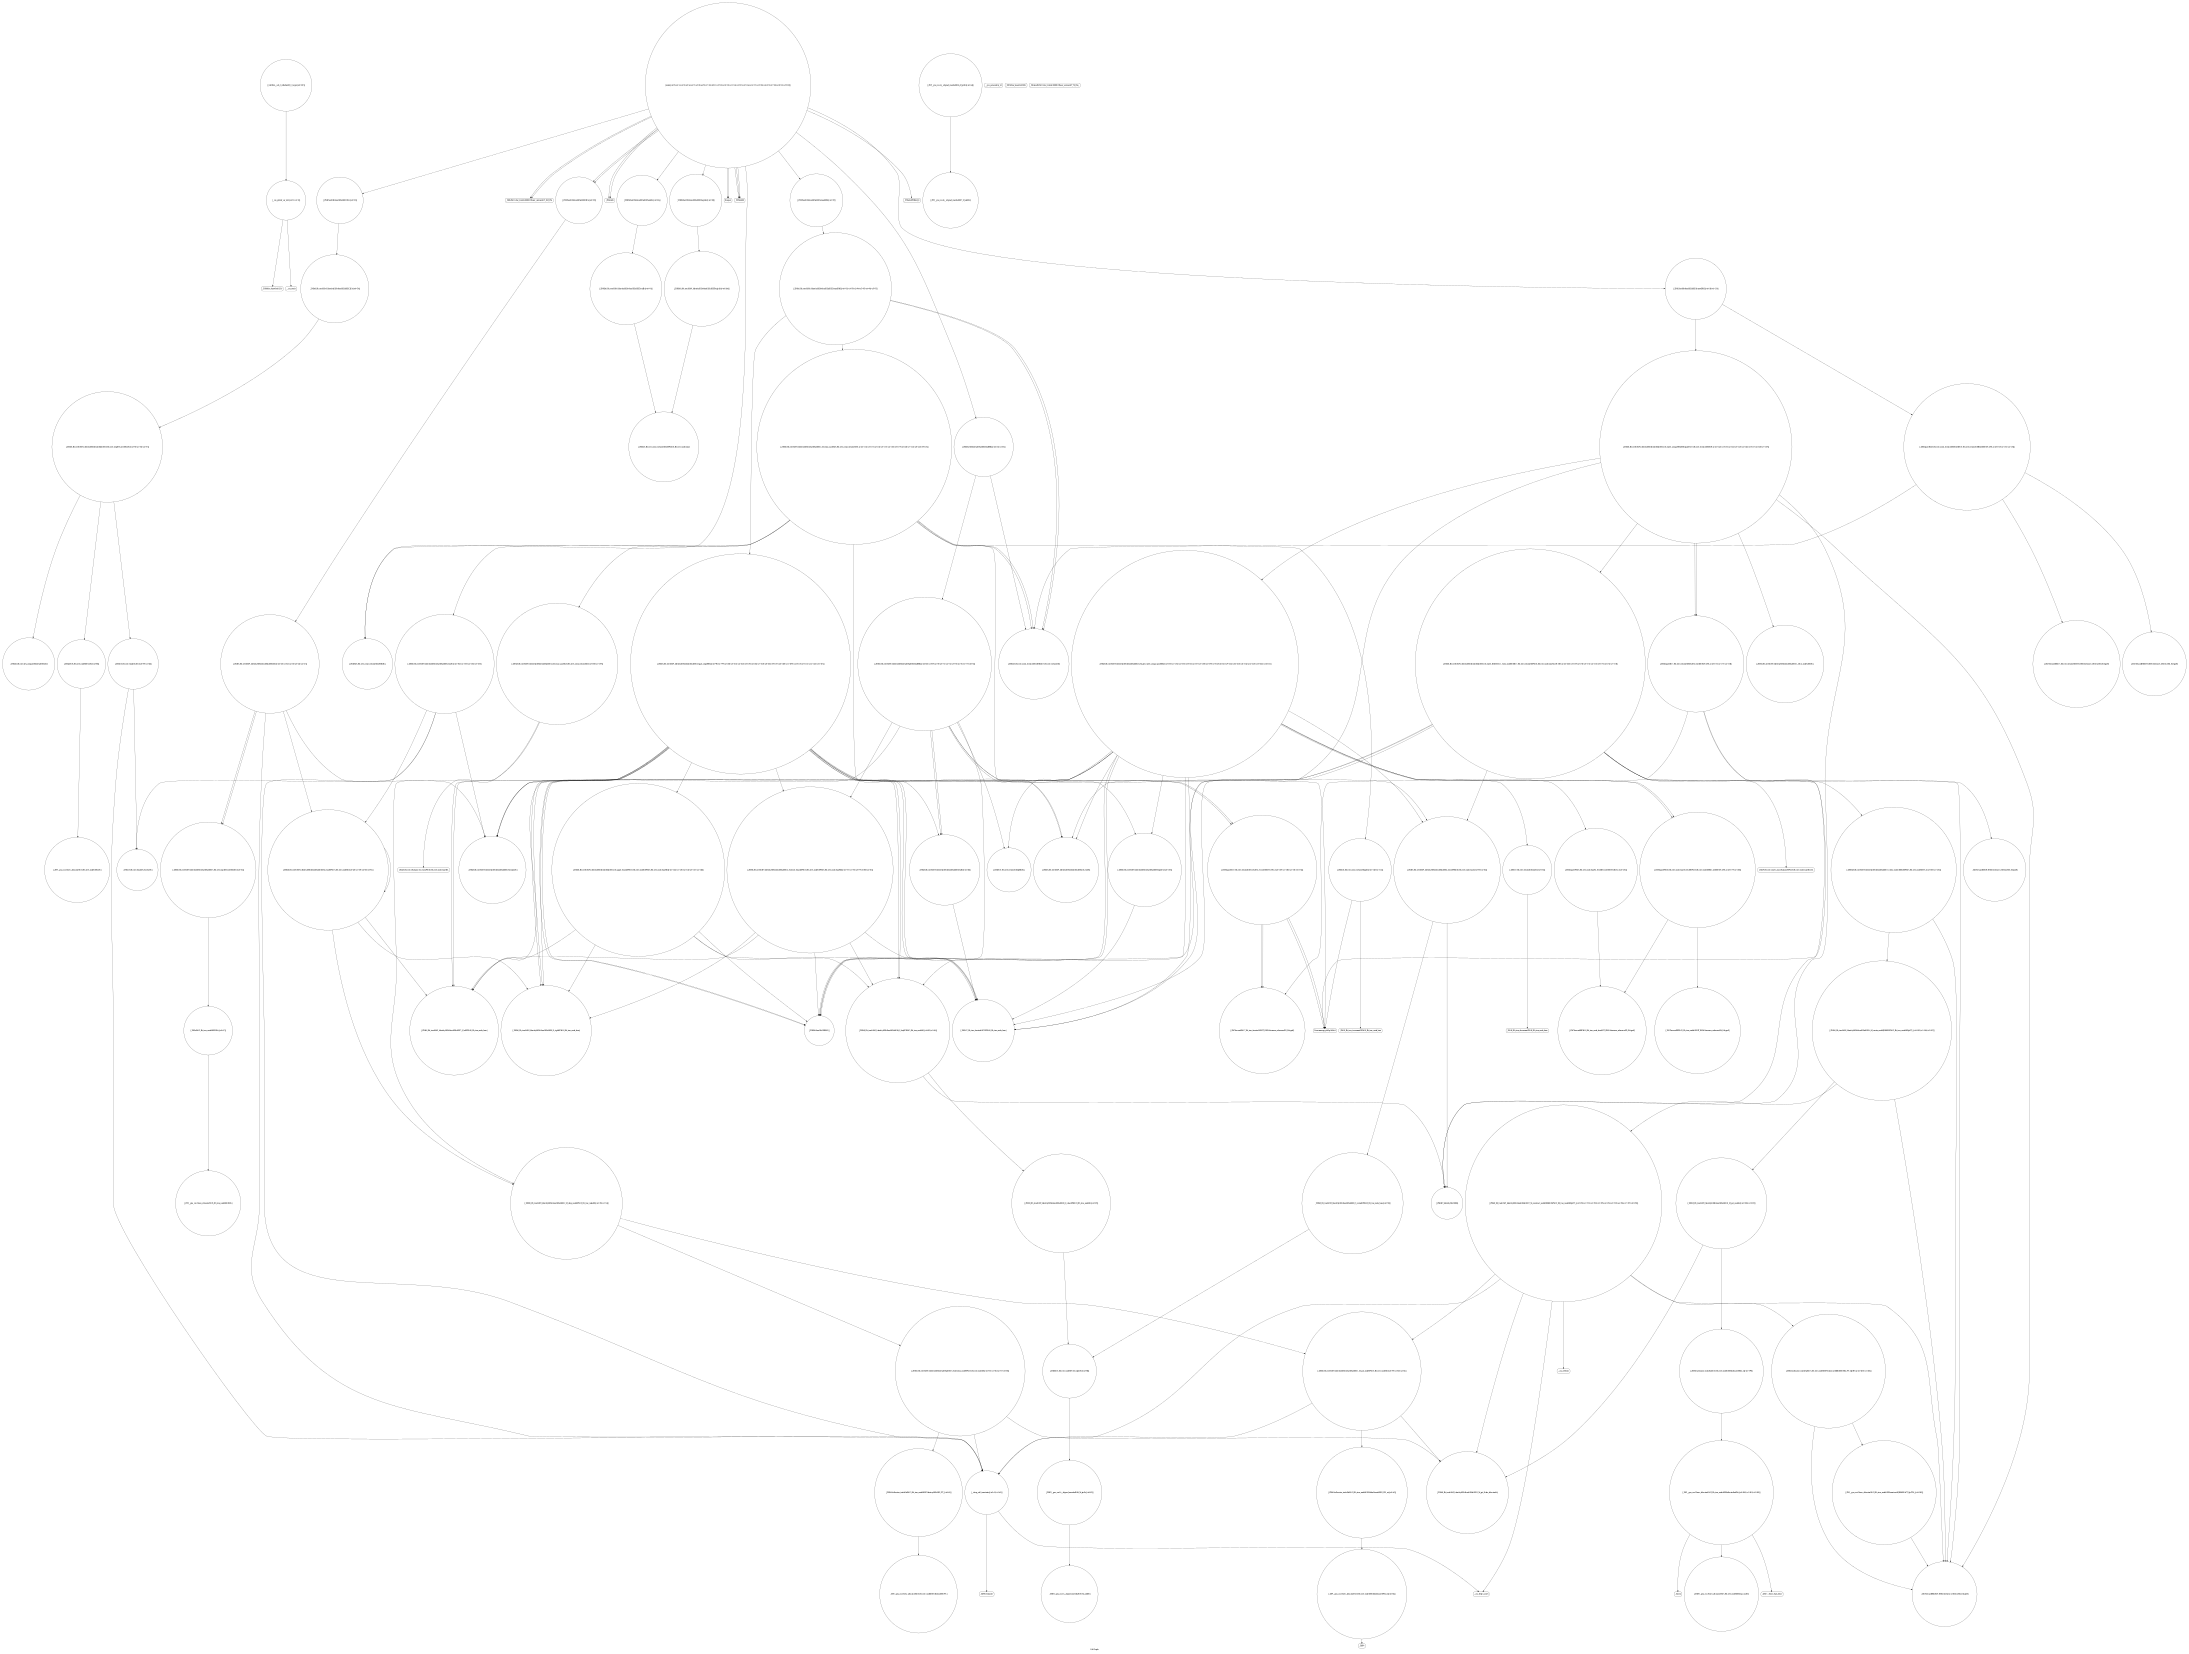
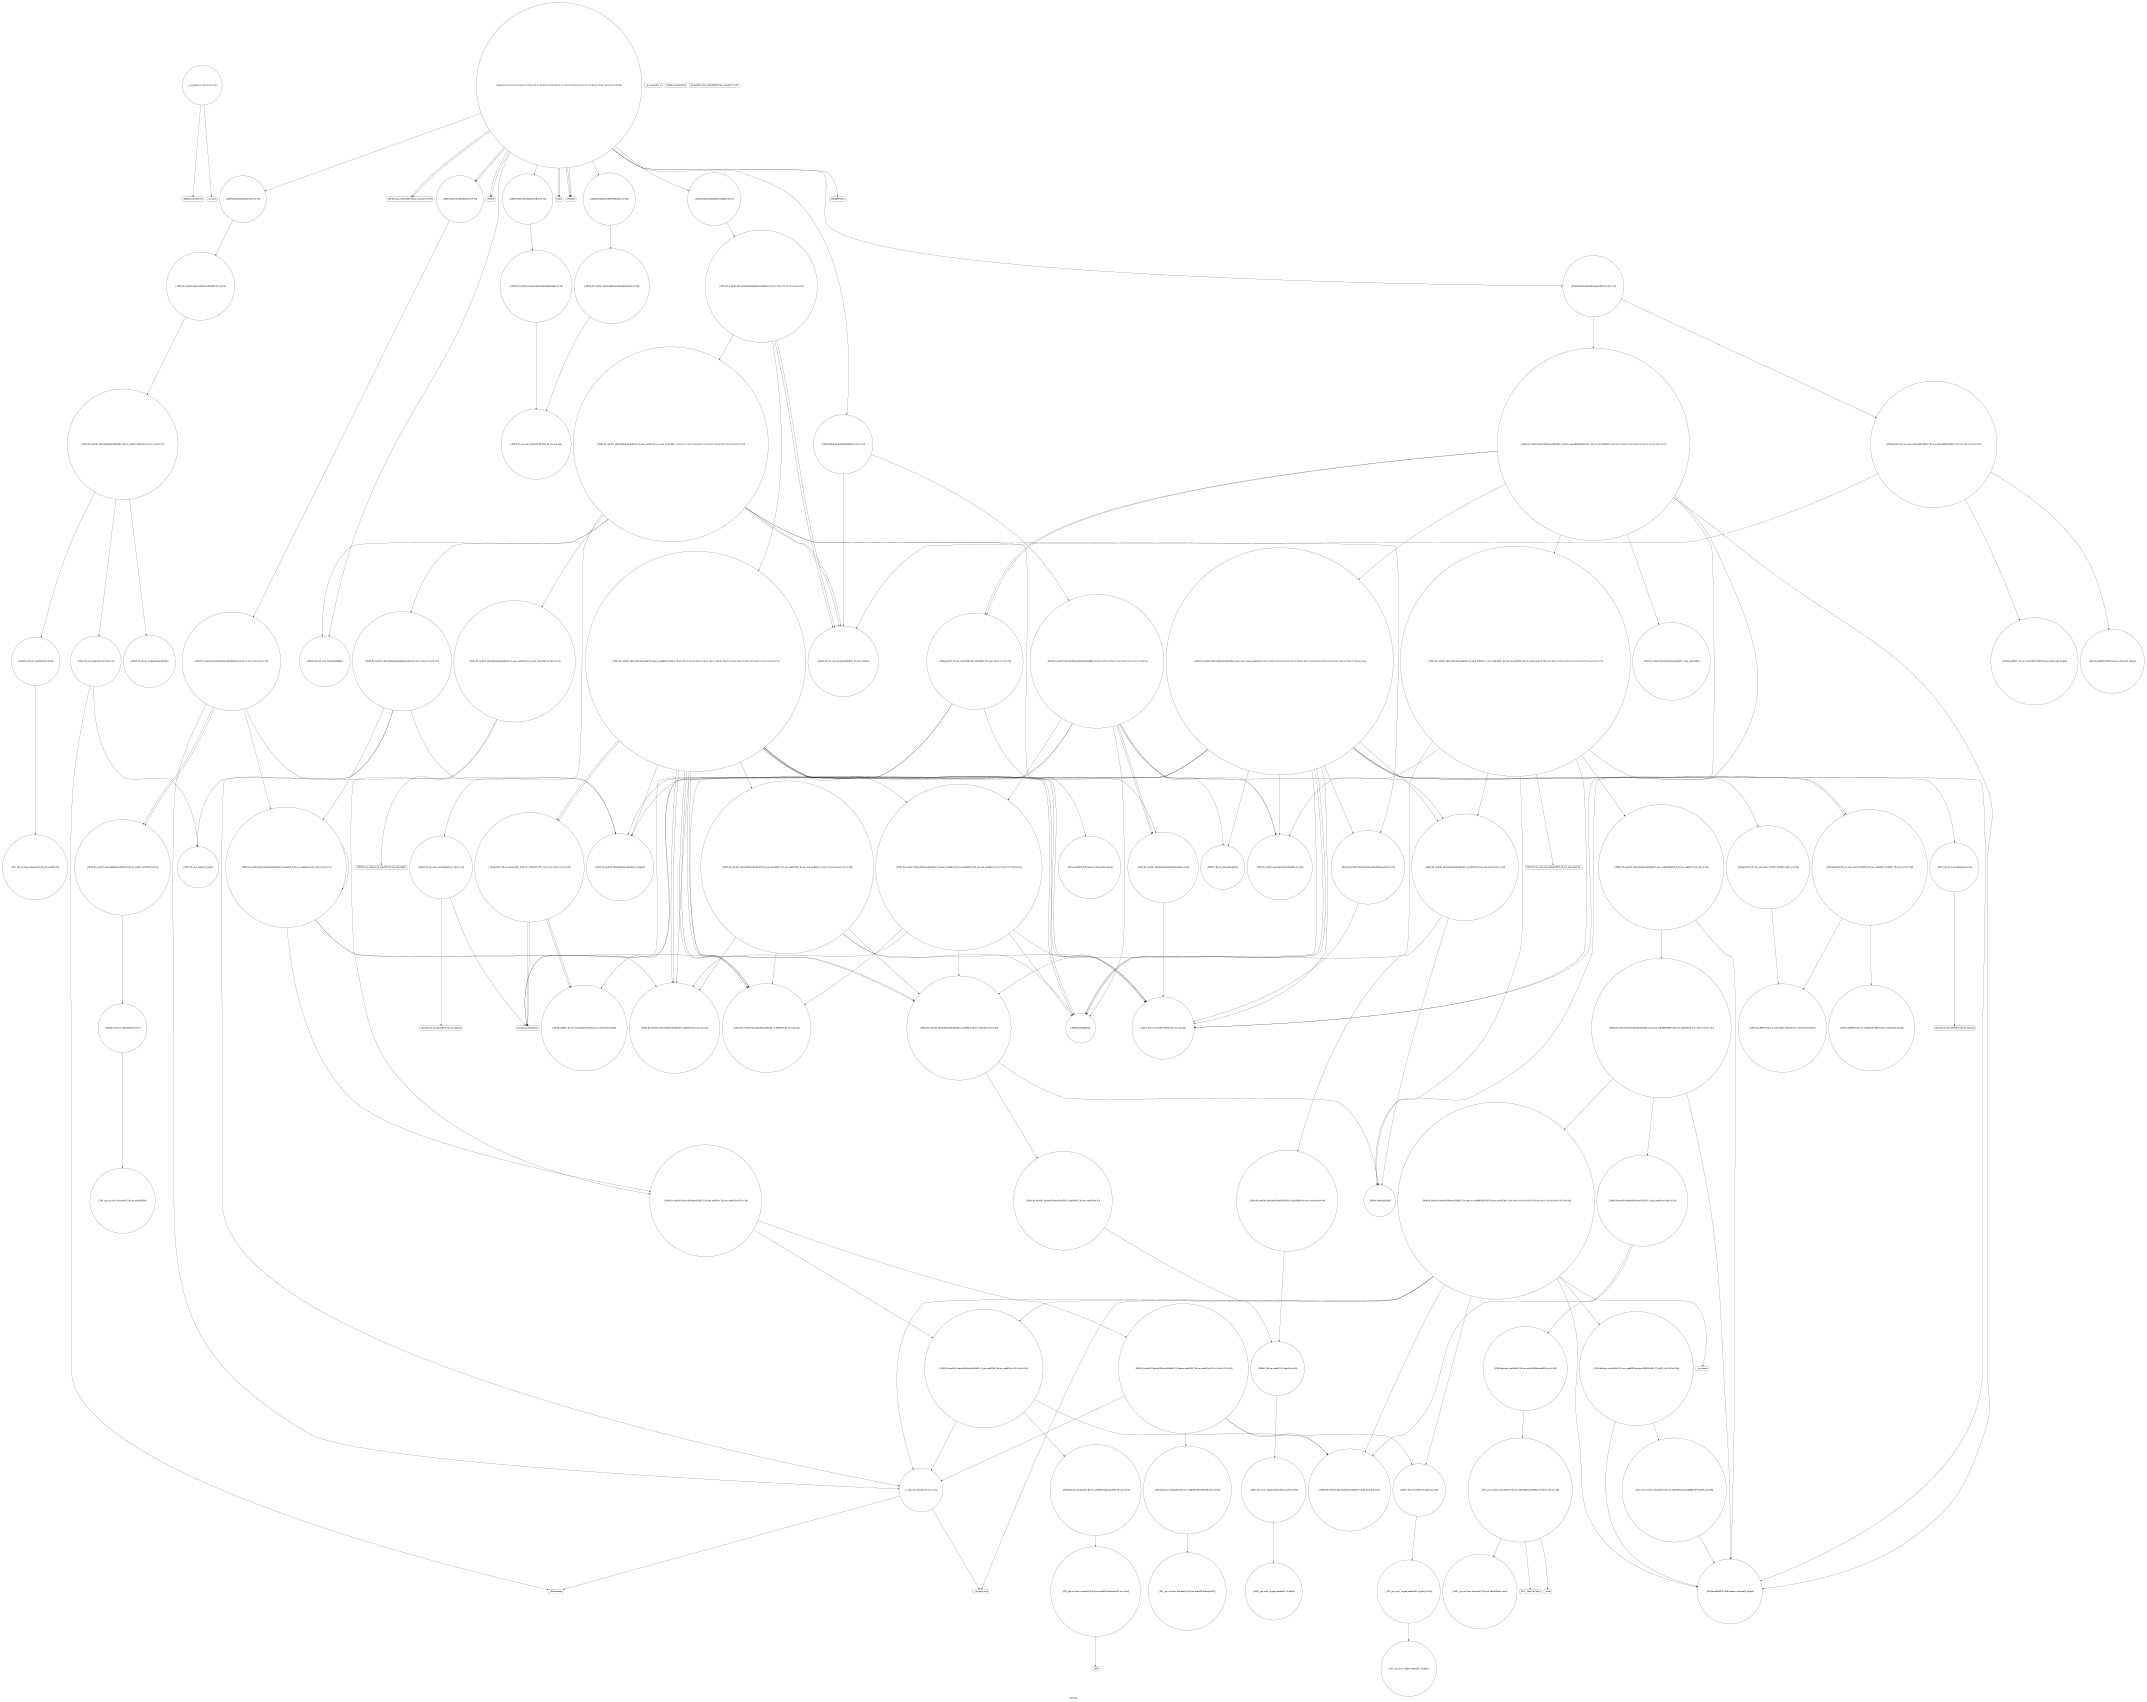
node "{_GLOBAL__sub_I_mRefaat88_0_0.cpp|{<s0>207}}": removed
edge "{_ZNSt15_Rb_tree_headerC2Ev|{<s0>39|<s1>40}}" -> "{__clang_call_terminate|{<s0>41|<s1>42}}": now "{_ZNSt15_Rb_tree_headerC2Ev|{<s0>39|<s1>40}}" -> "_ZSt9terminatev"
node "{_ZNSt13_Rb_tree_nodeIiE9_M_valptrEv|{<s0>63}}": added
